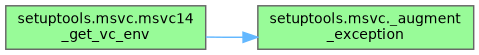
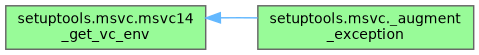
edge "setuptools.msvc.msvc14 _get_vc_env" -> "setuptools.msvc._augment _exception": reversed
